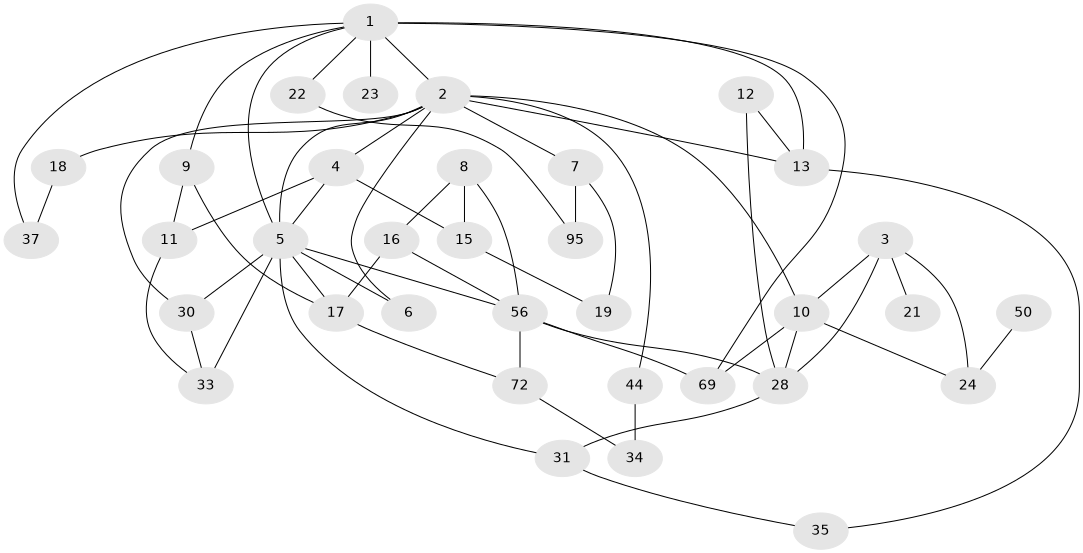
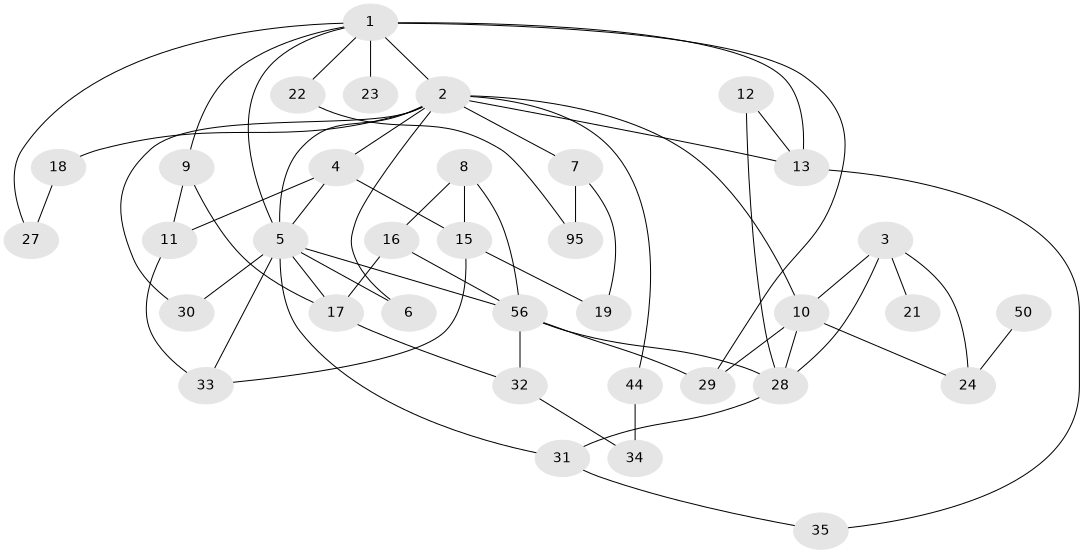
node "37": label "37" -> "27"
edge "30" -- "33": now "15" -- "33"
node "72": label "72" -> "32"
node "69": label "69" -> "29"
